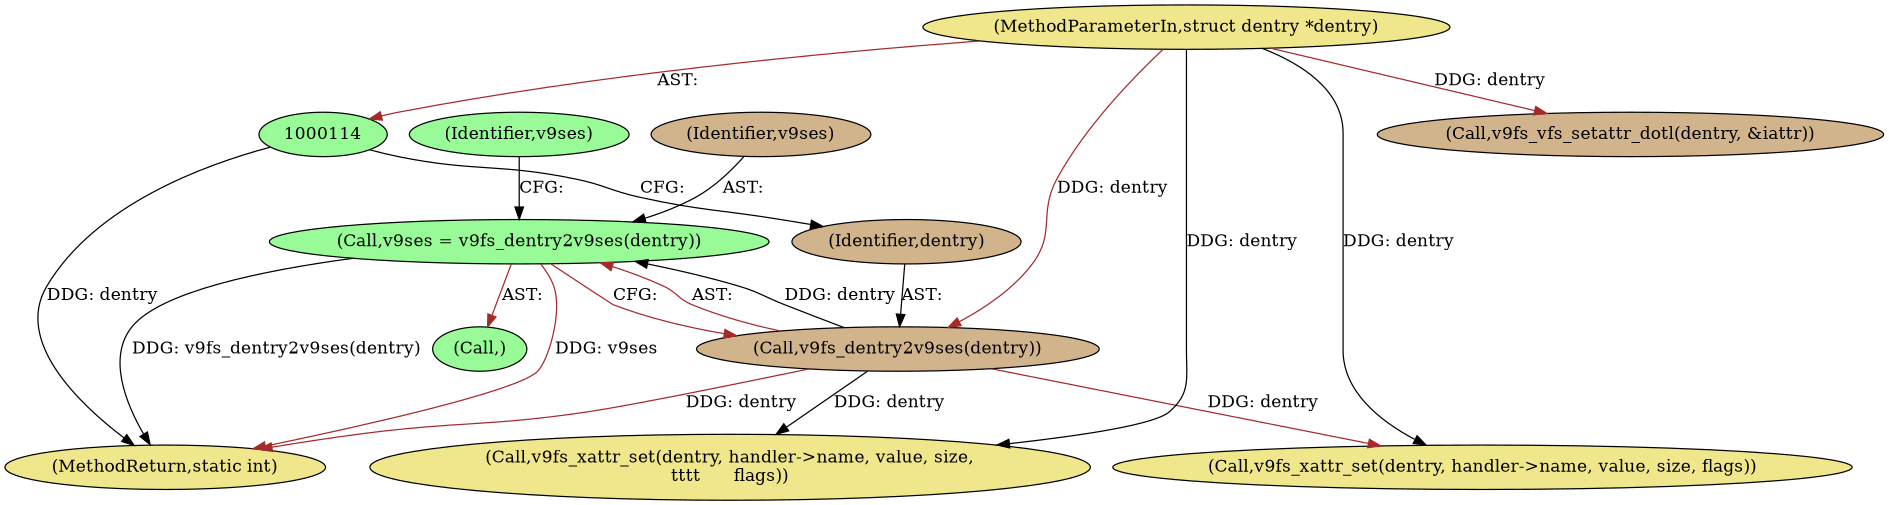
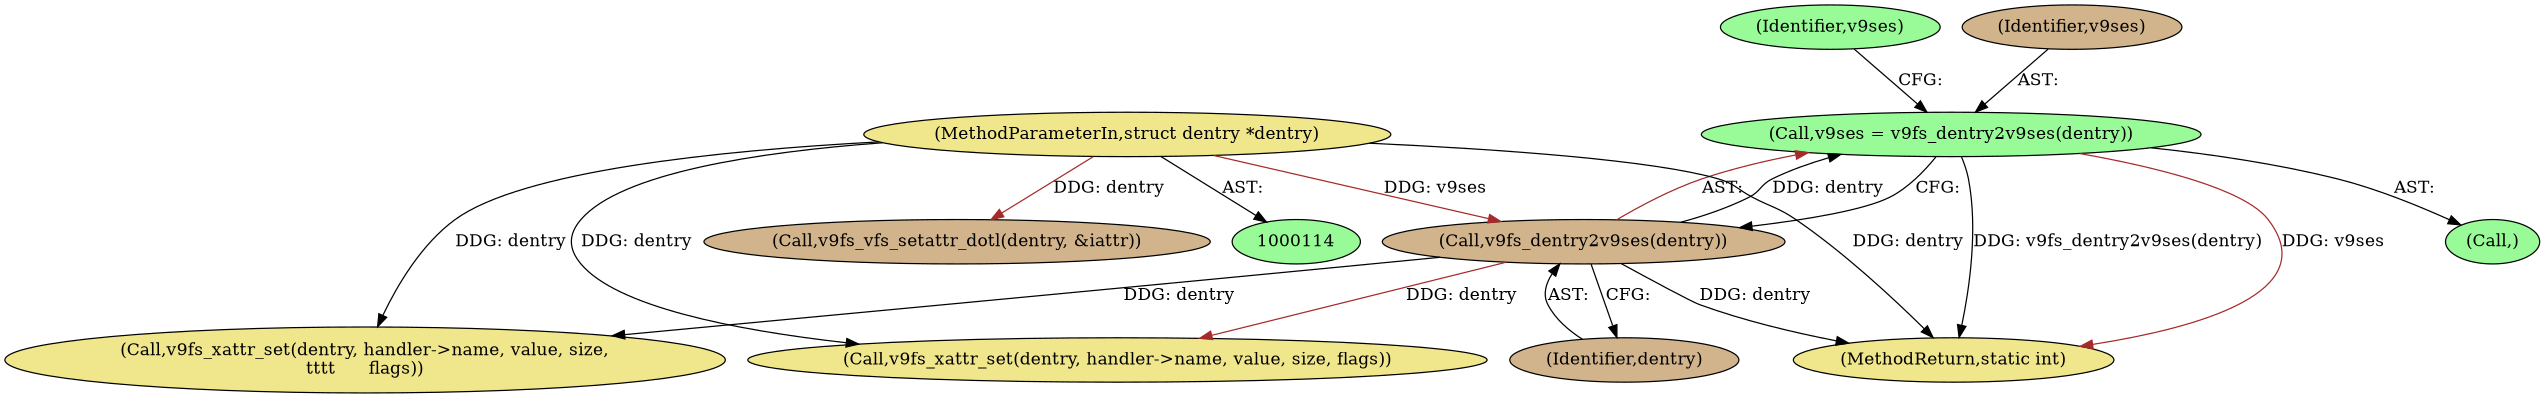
edge "(MethodParameterIn,struct dentry *dentry)" -> "1000114": color brown -> black
edge "1000114" -> "(Identifier,dentry)": now "(Call,v9fs_dentry2v9ses(dentry))" -> "(Identifier,dentry)"
edge "(MethodParameterIn,struct dentry *dentry)" -> "(Call,v9fs_dentry2v9ses(dentry))": label "DDG: dentry" -> "DDG: v9ses"
edge "1000114" -> "(MethodReturn,static int)": now "(MethodParameterIn,struct dentry *dentry)" -> "(MethodReturn,static int)"
edge "(Call,v9ses = v9fs_dentry2v9ses(dentry))" -> "(Call,)": color brown -> black
edge "(Call,v9ses = v9fs_dentry2v9ses(dentry))" -> "(Call,v9fs_dentry2v9ses(dentry))": color brown -> black
edge "(Call,v9fs_dentry2v9ses(dentry))" -> "(MethodReturn,static int)": color brown -> black
